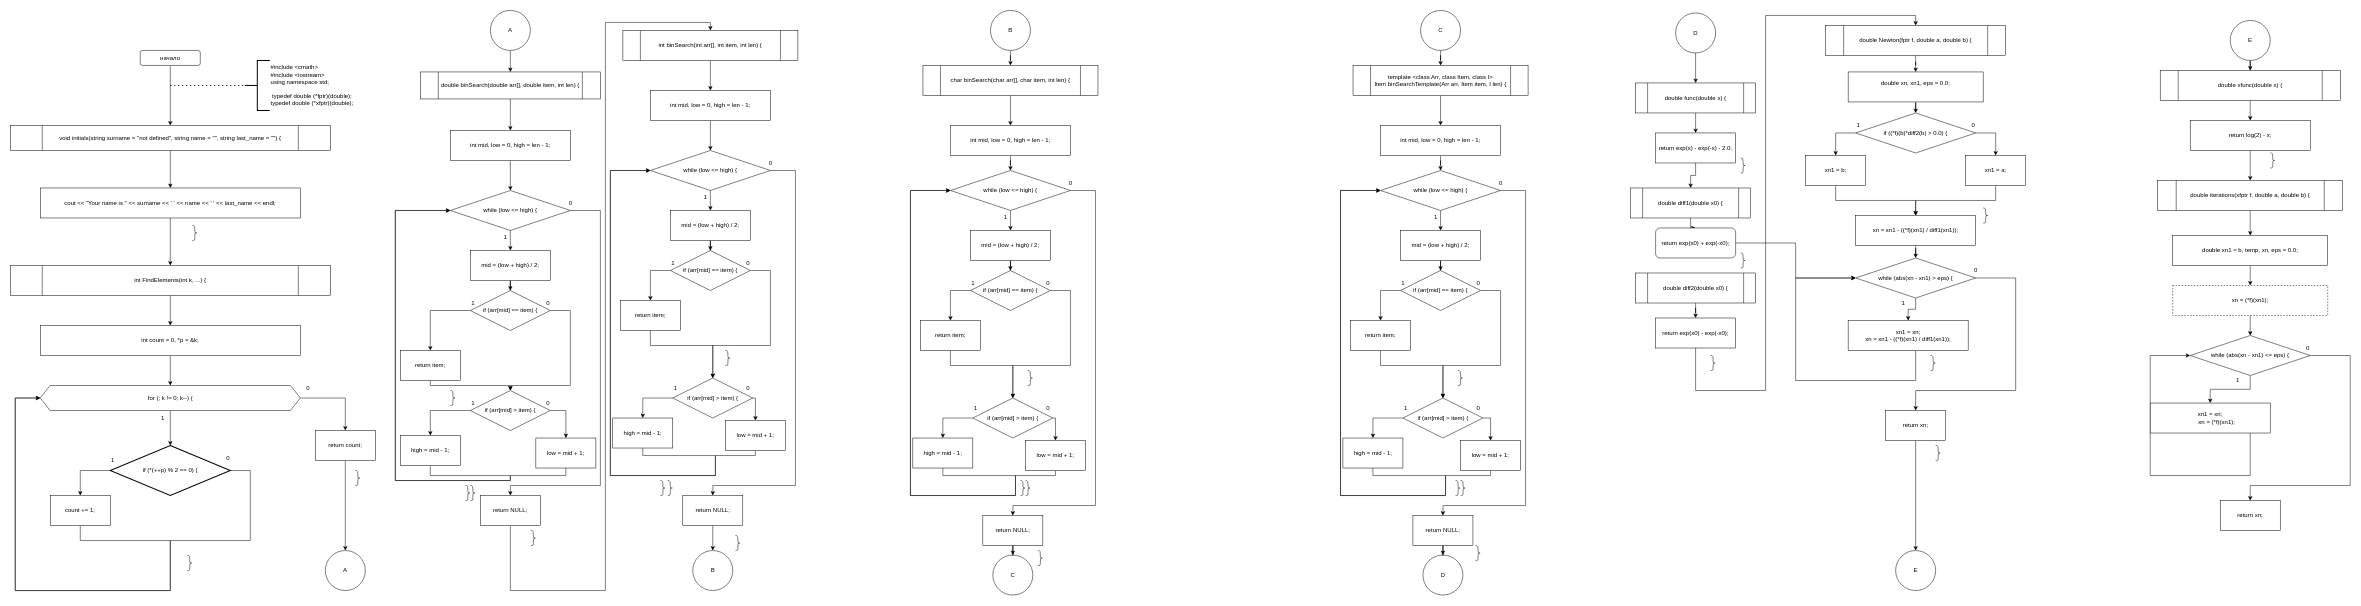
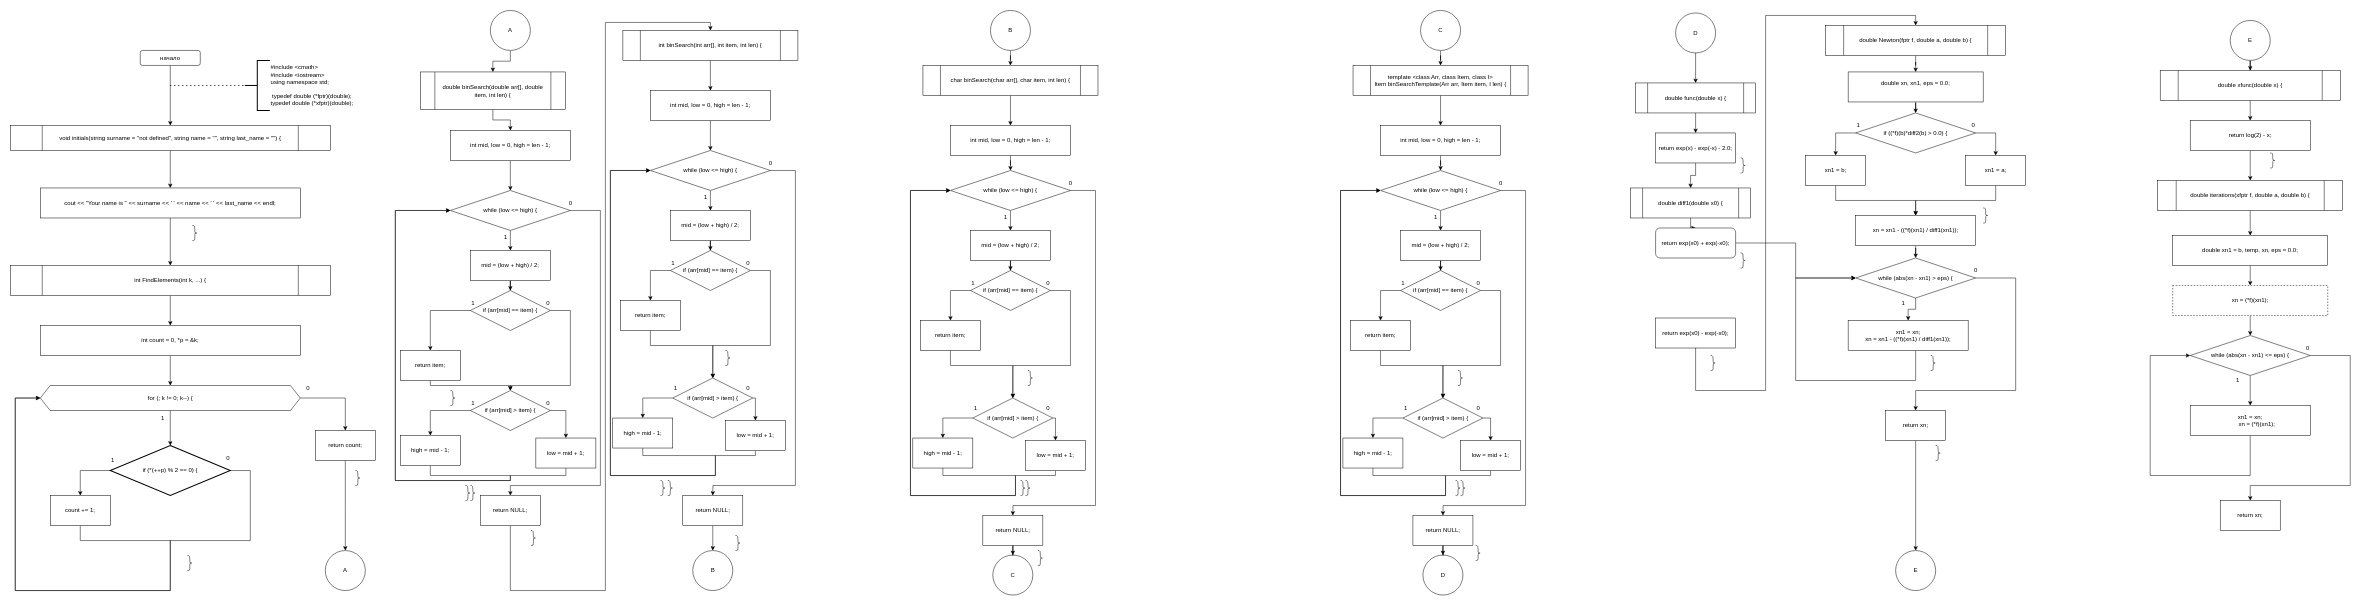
node "double binSearch(double arr[], double item, int len) {": size 180x27 -> 145x38
node "double diff2(double x0) {": removed
edge "double diff2(double x0) {" -> "return exp(x0) - exp(-x0);": removed
node "xn1 = xn; xn = (*f)(xn1);": moved (2210, 418) -> (2250, 420)
